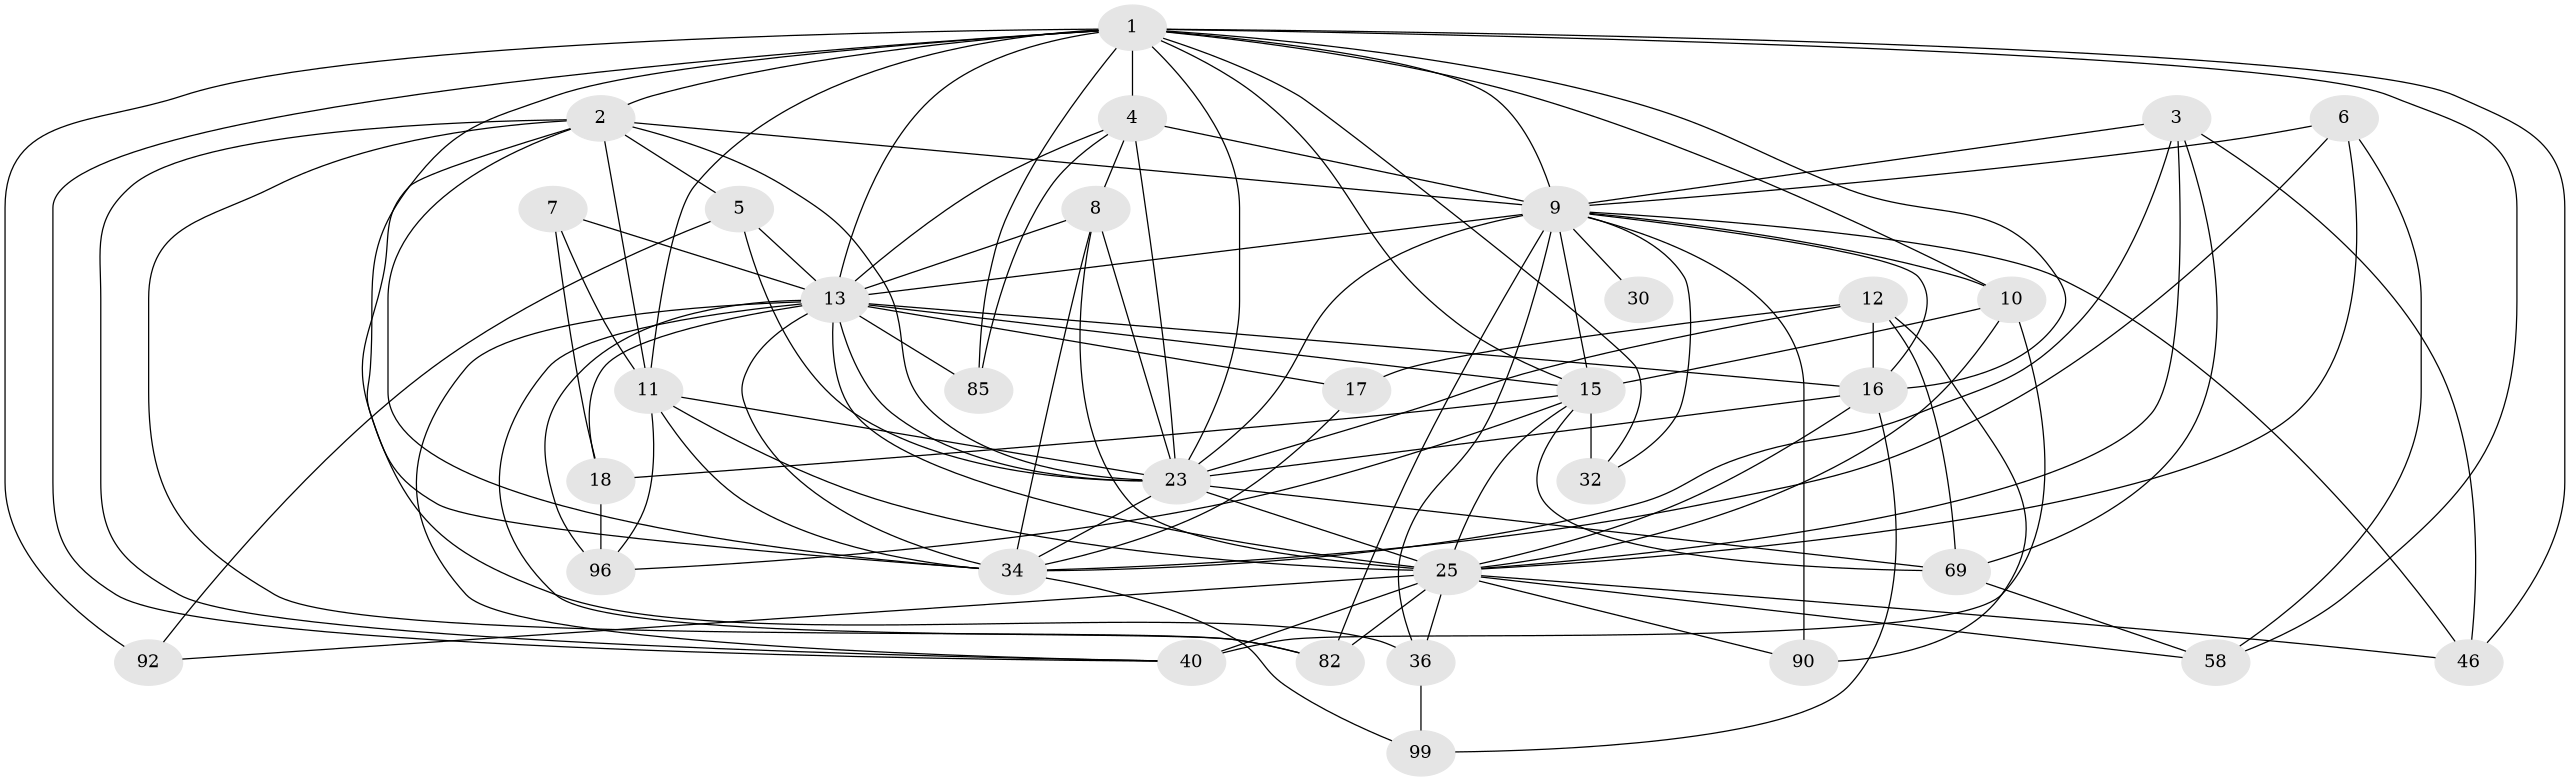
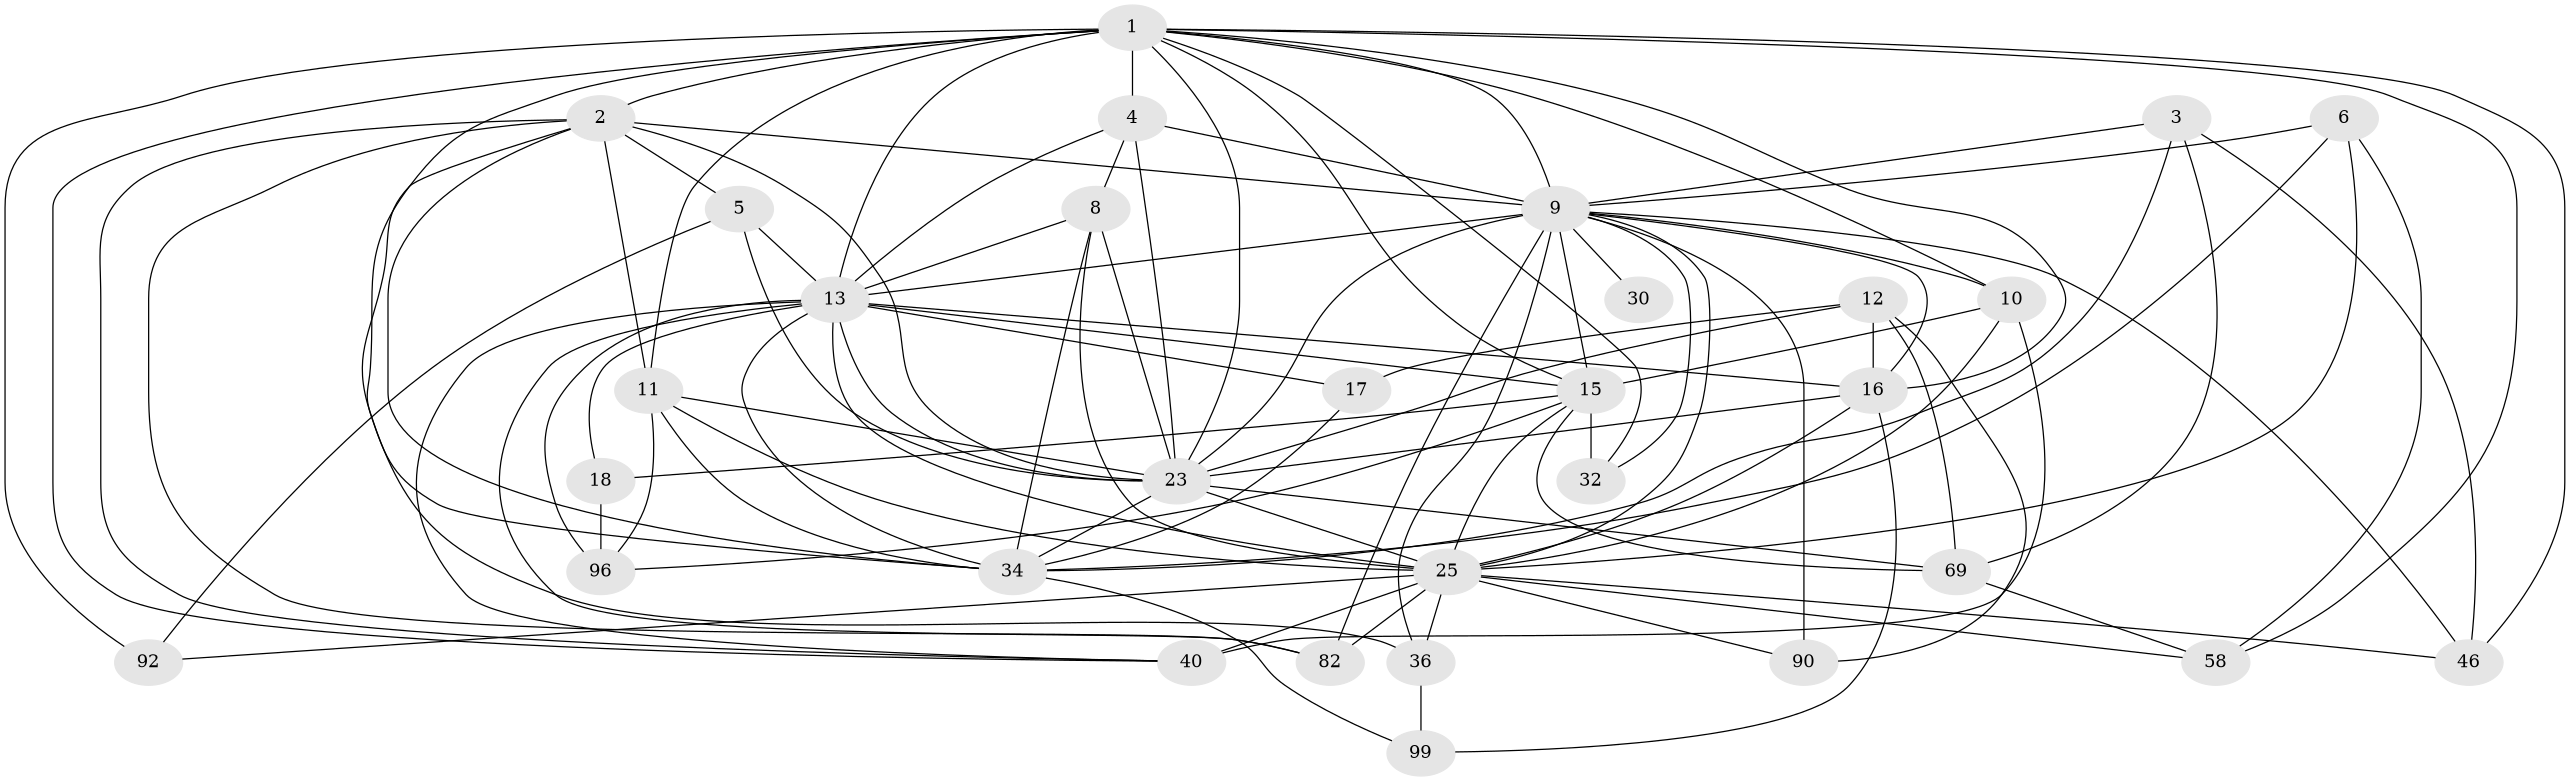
node "7": removed
node "85": removed
edge "3" -- "25": now "9" -- "25"
